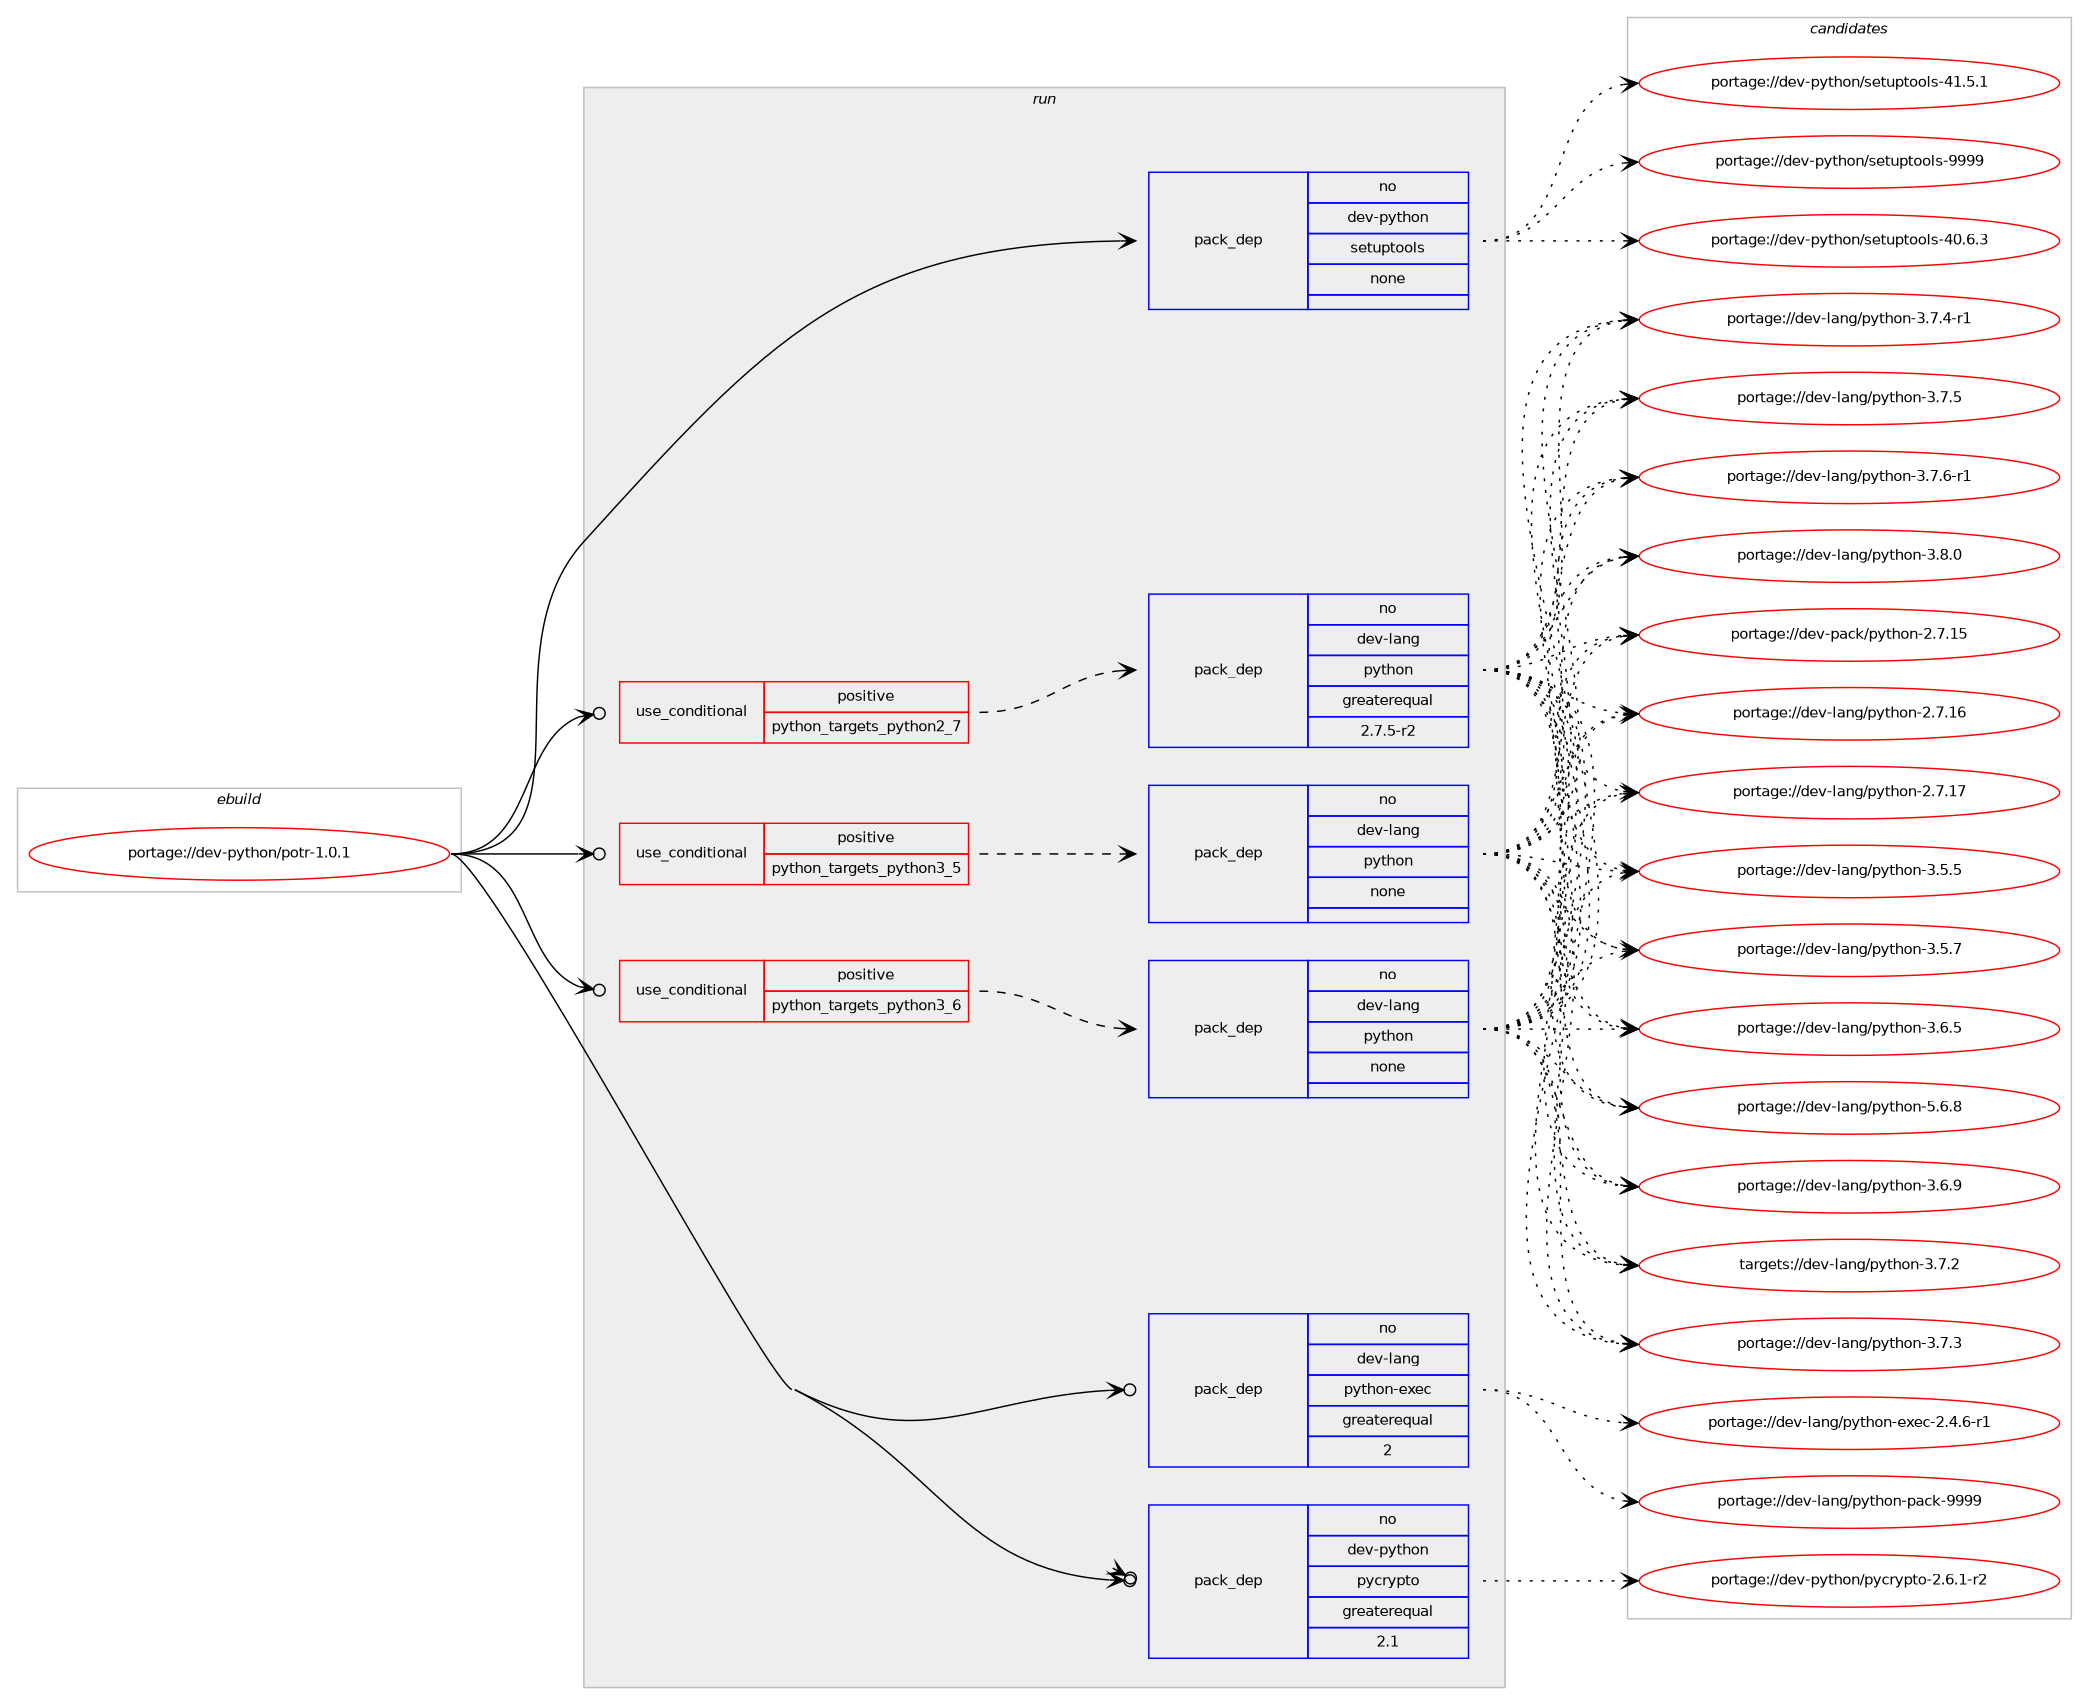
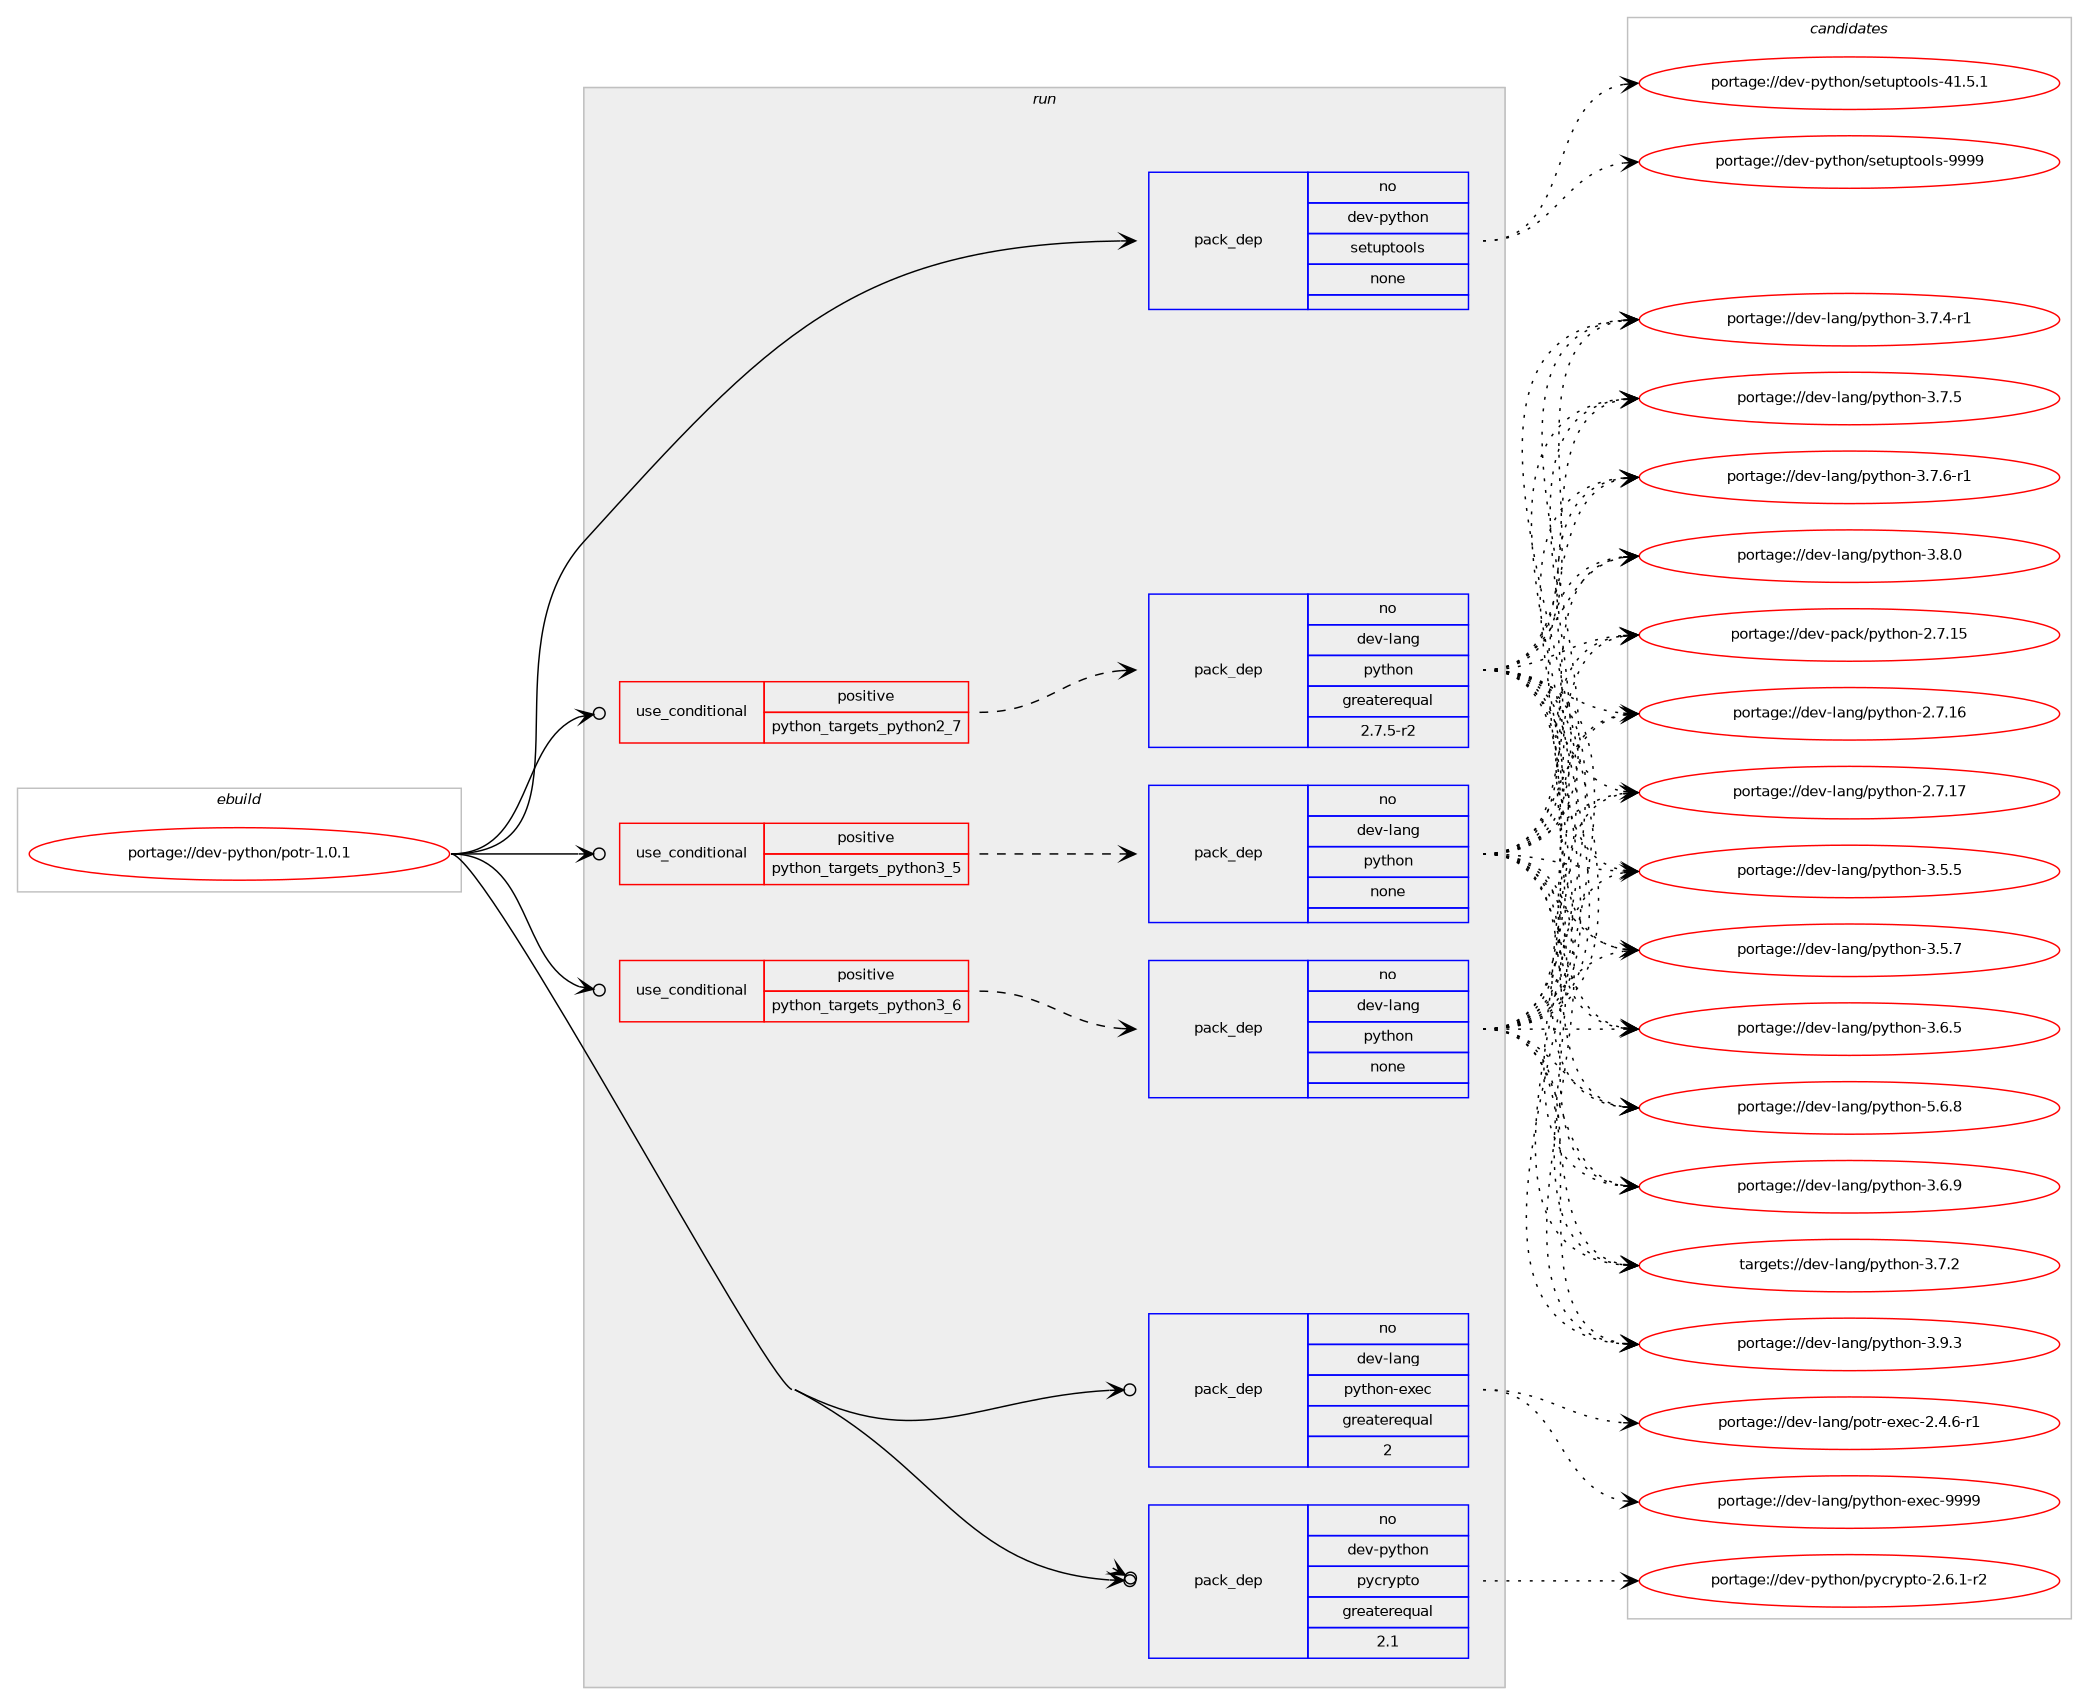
node "portage://dev-python/setuptools-40.6.3": removed
node "portage://dev-lang/python-3.7.3": label "portage://dev-lang/python-3.7.3" -> "portage://dev-lang/python-3.9.3"
node "portage://dev-lang/python-exec-2.4.6-r1": label "portage://dev-lang/python-exec-2.4.6-r1" -> "portage://dev-lang/potr-exec-2.4.6-r1"
node "portage://dev-lang/python-pack-9999": label "portage://dev-lang/python-pack-9999" -> "portage://dev-lang/python-exec-9999"
